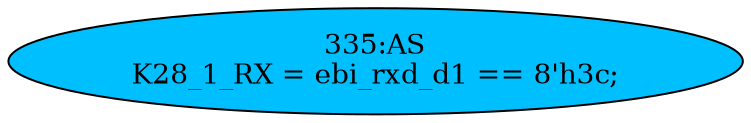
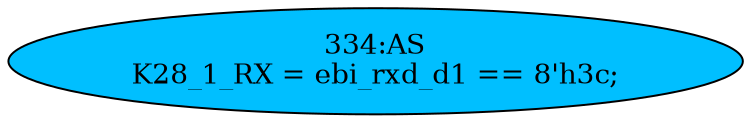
node "335:AS K28_1_RX = ebi_rxd_d1 == 8'h3c;": label "335:AS K28_1_RX = ebi_rxd_d1 == 8'h3c;" -> "334:AS K28_1_RX = ebi_rxd_d1 == 8'h3c;"
